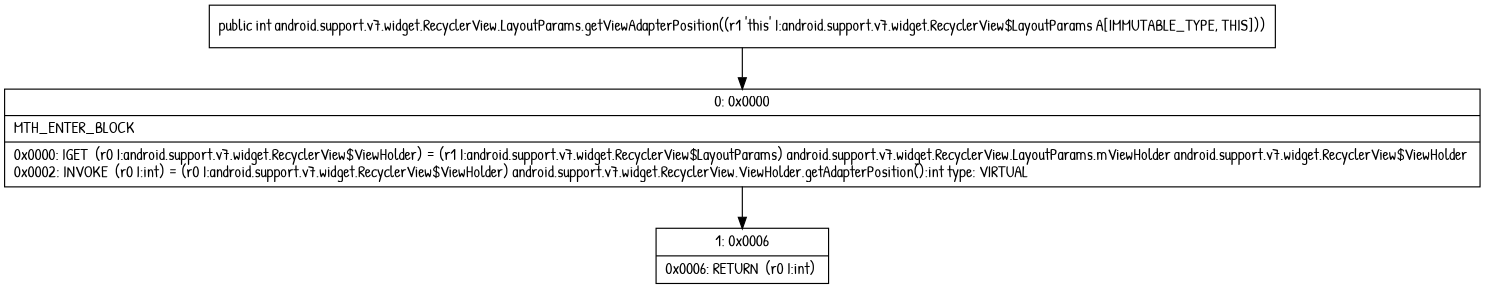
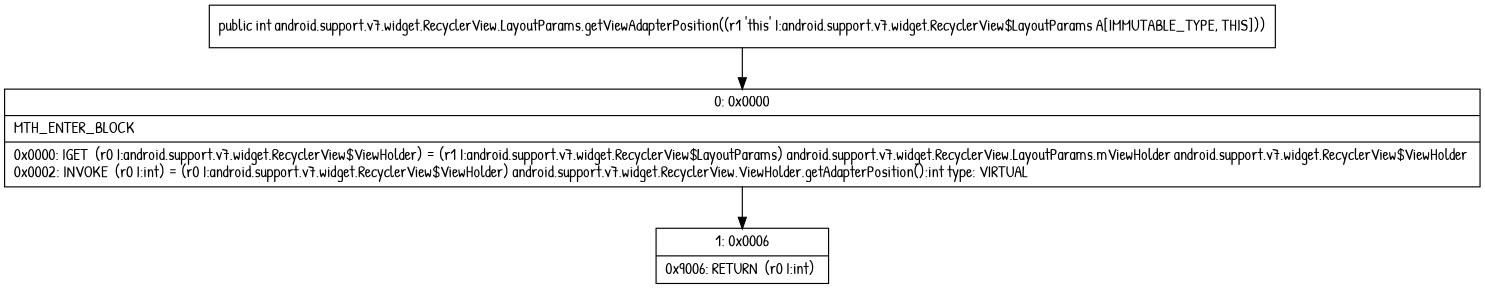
node "1: 0x0006": text "0x0006: RETURN  (r0 I:int)" -> "0x9006: RETURN  (r0 I:int)"
